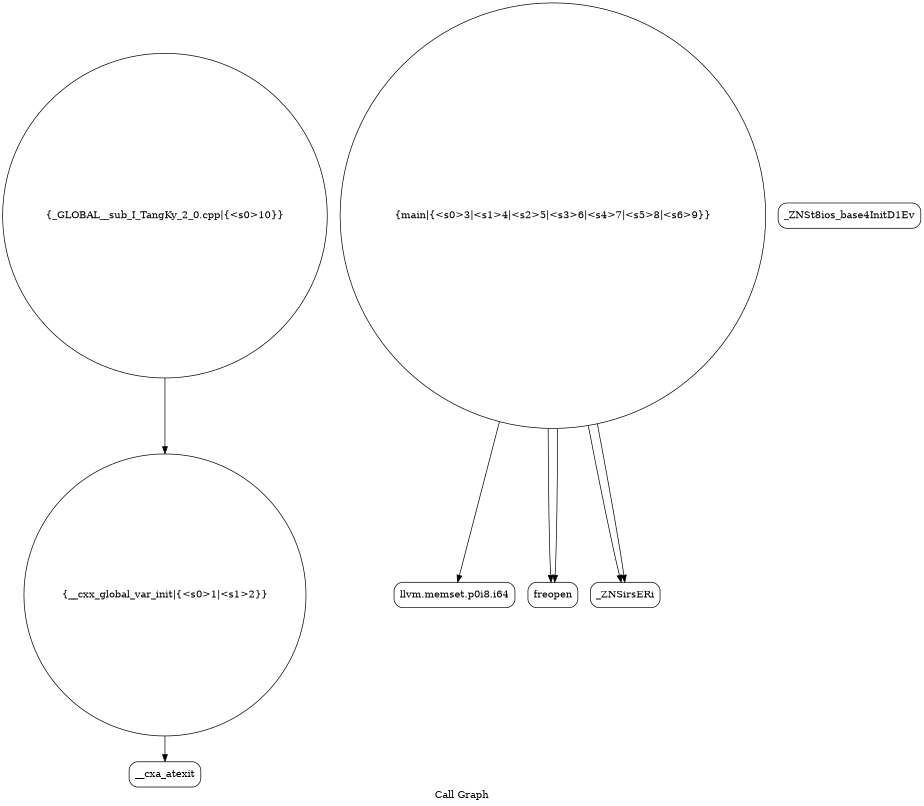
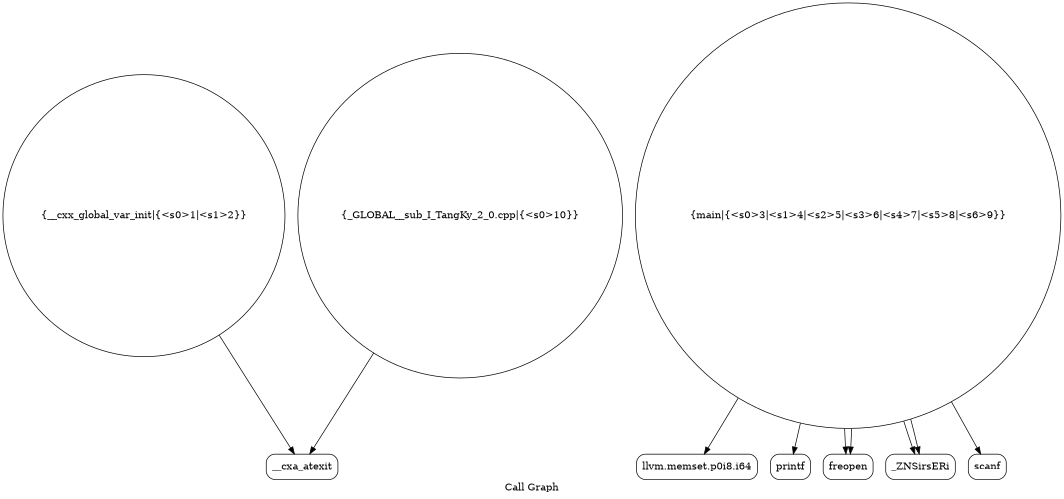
node "_ZNSt8ios_base4InitD1Ev": removed
edge "{_GLOBAL__sub_I_TangKy_2_0.cpp|{<s0>10}}" -> "{__cxx_global_var_init|{<s0>1|<s1>2}}": now "{_GLOBAL__sub_I_TangKy_2_0.cpp|{<s0>10}}" -> "__cxa_atexit"
node "printf": added
node "scanf": added
